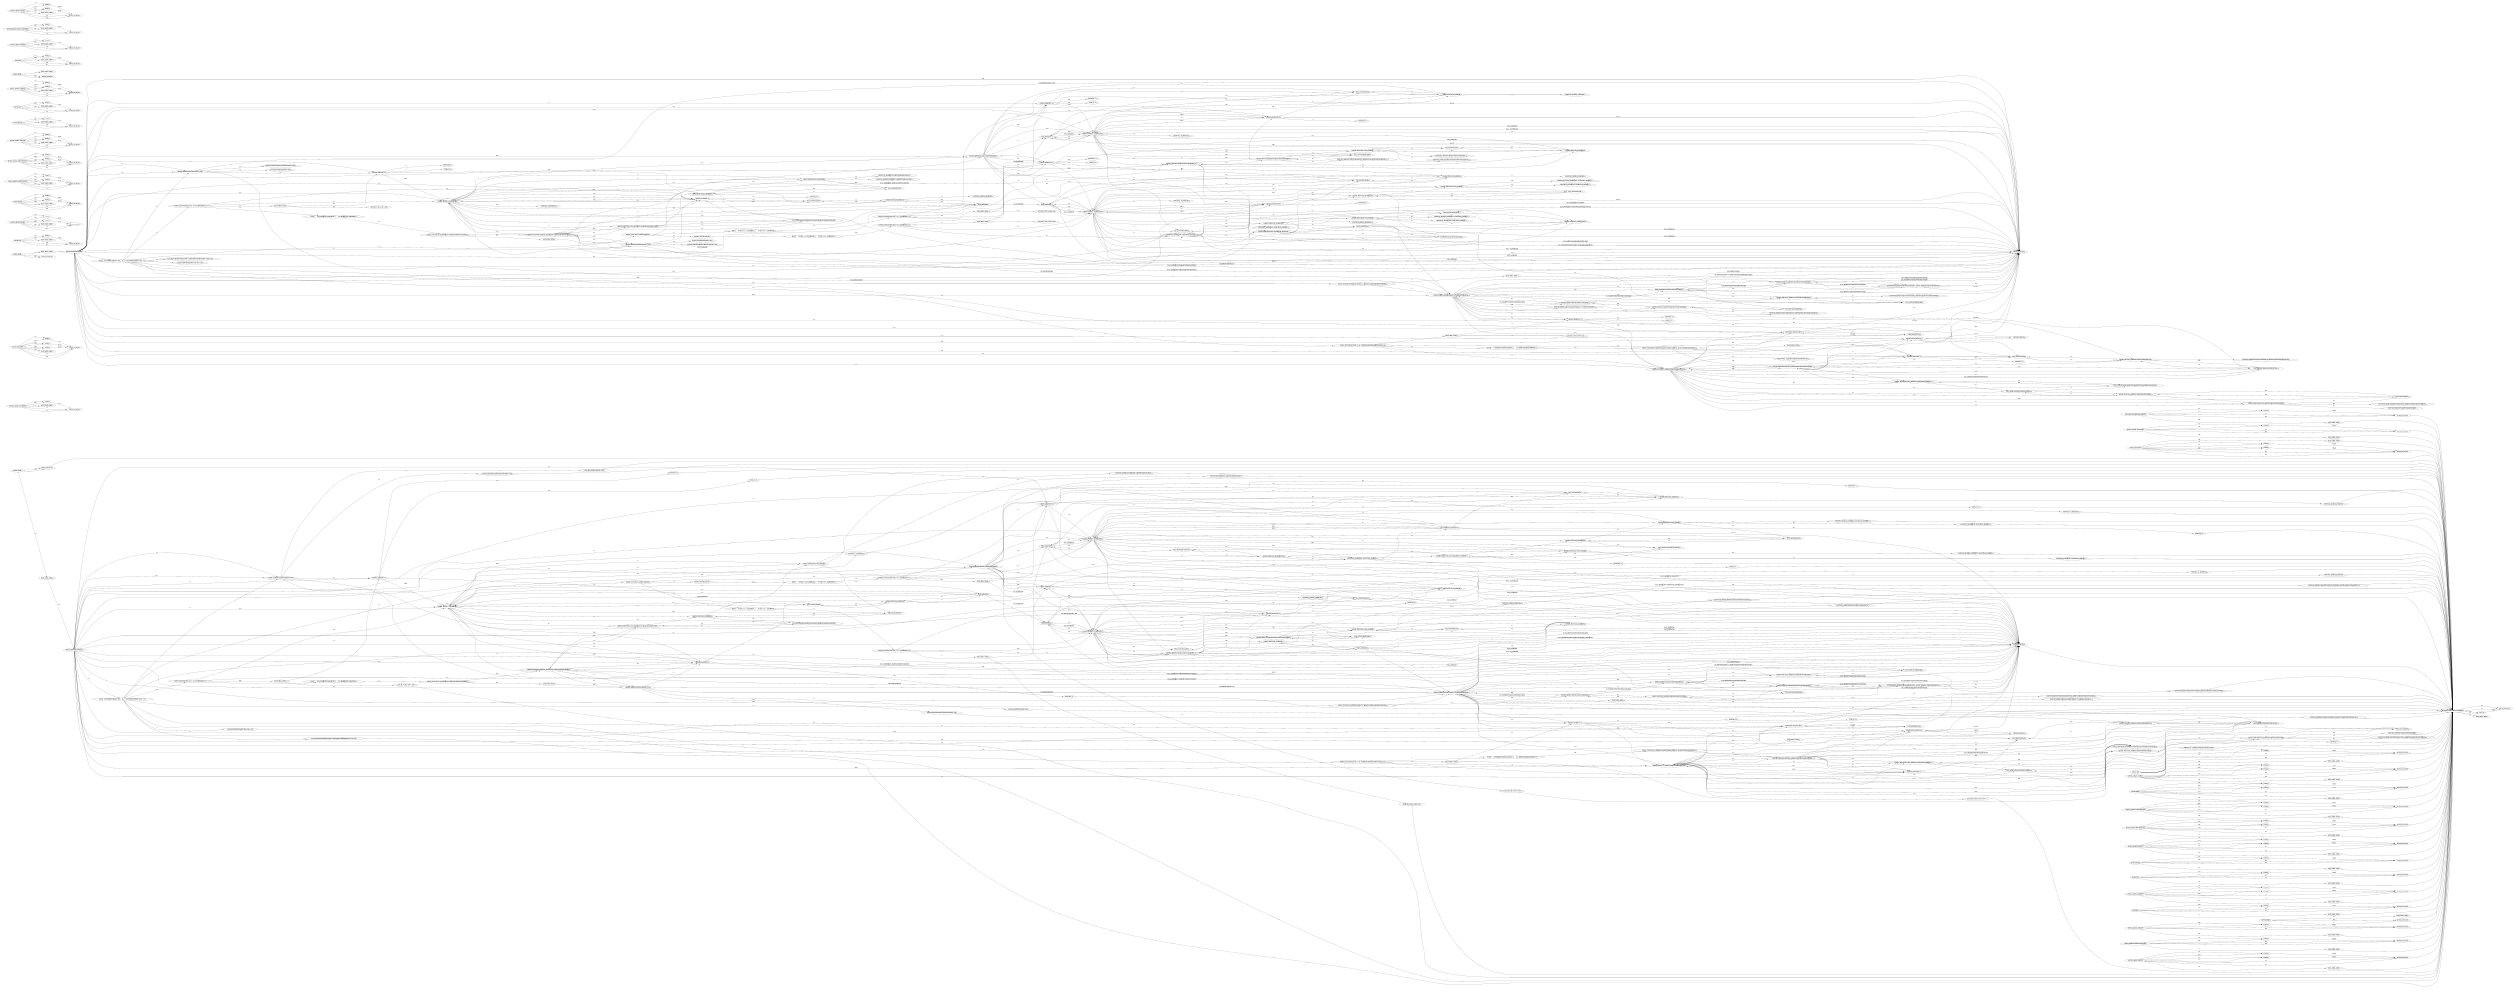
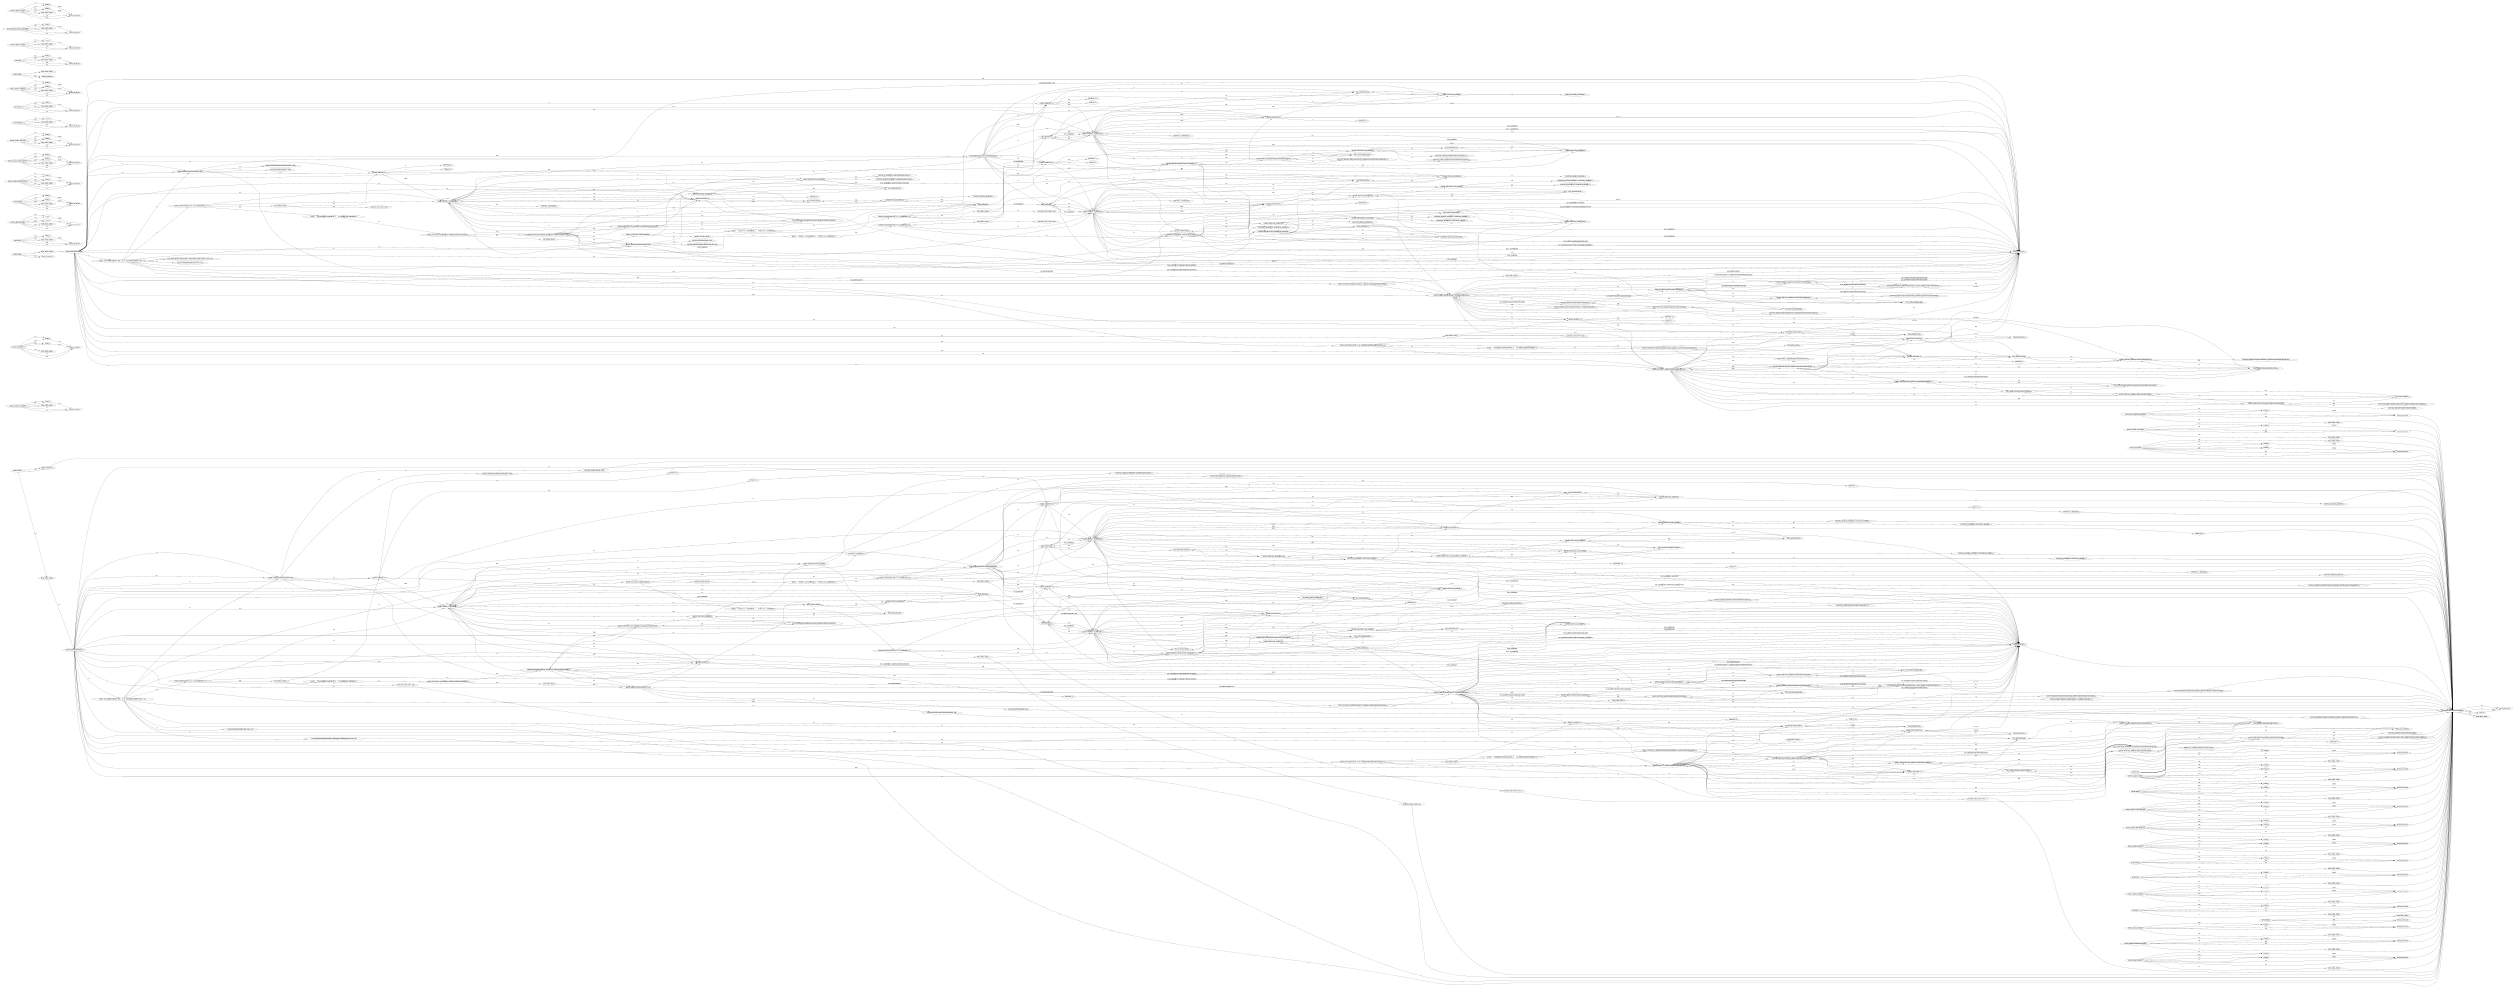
node "(PARAM,p3)": removed
